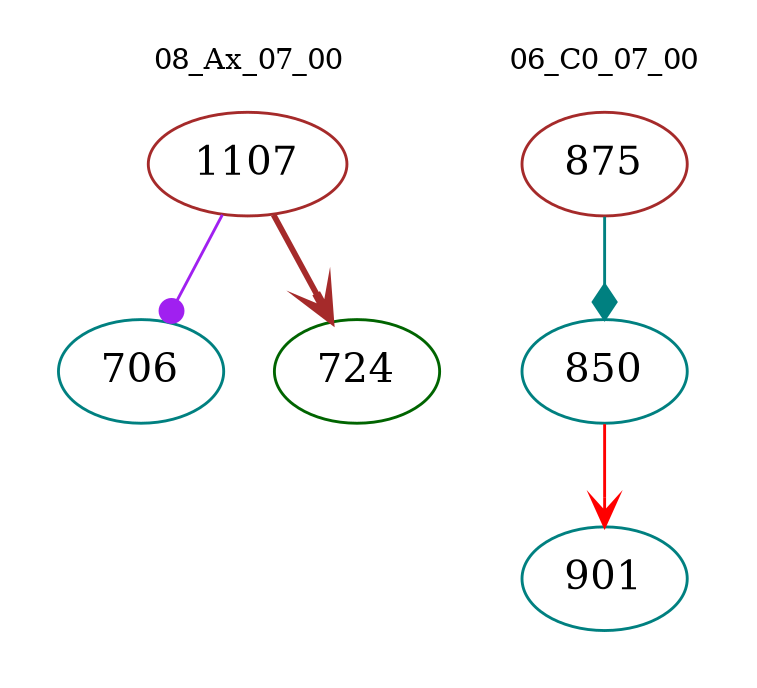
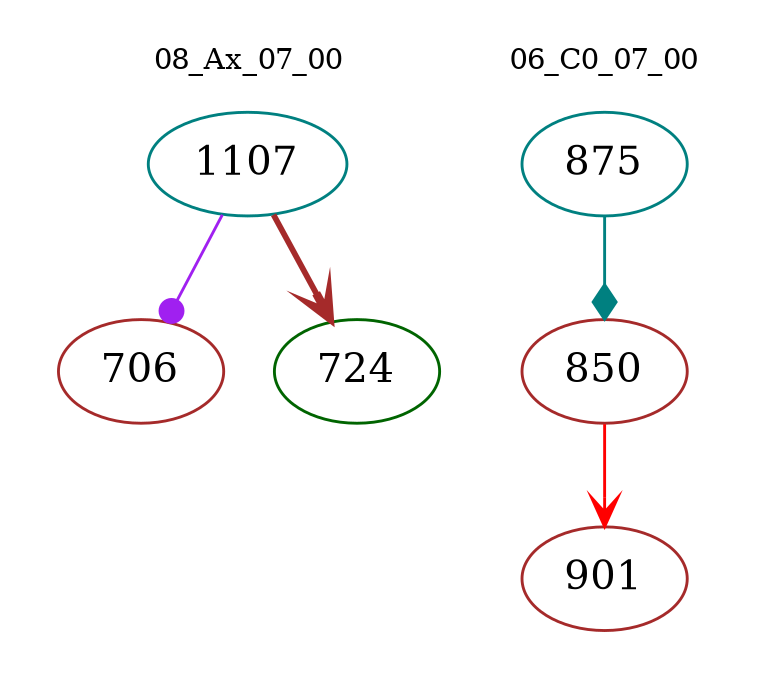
node "1107": color brown -> teal
node "875": color brown -> teal
node "706": color teal -> brown
node "850": color teal -> brown
node "901": color teal -> brown
